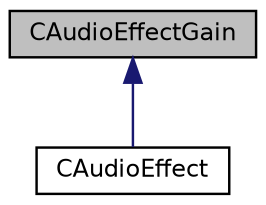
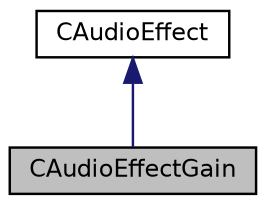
edge "CAudioEffect" -> "CAudioEffectGain": reversed
